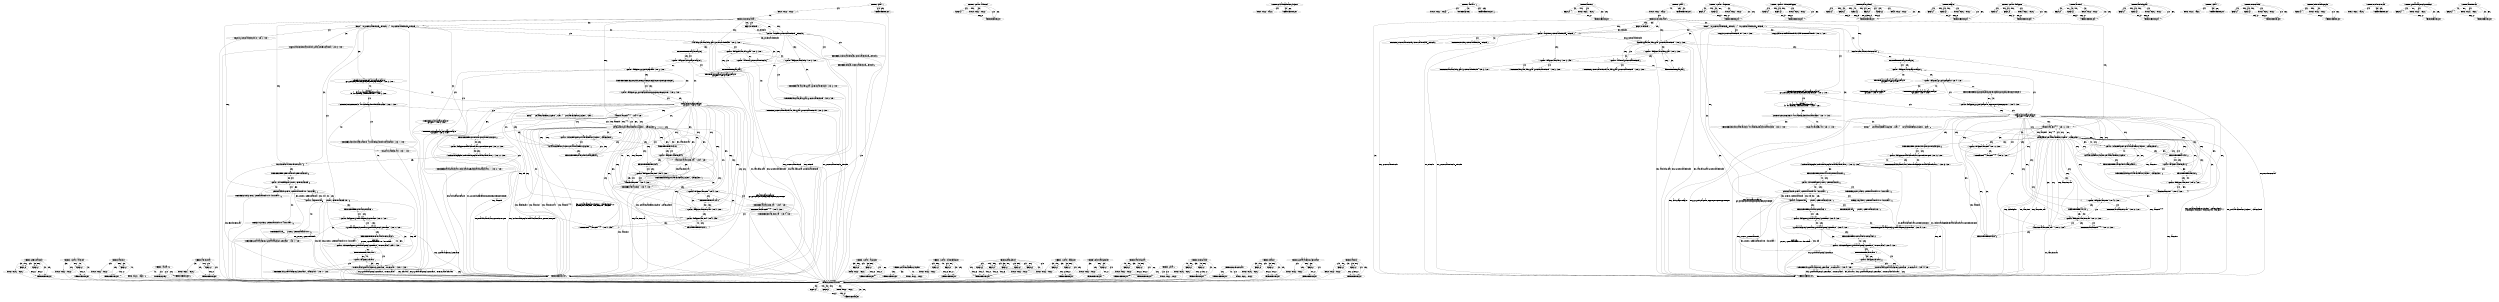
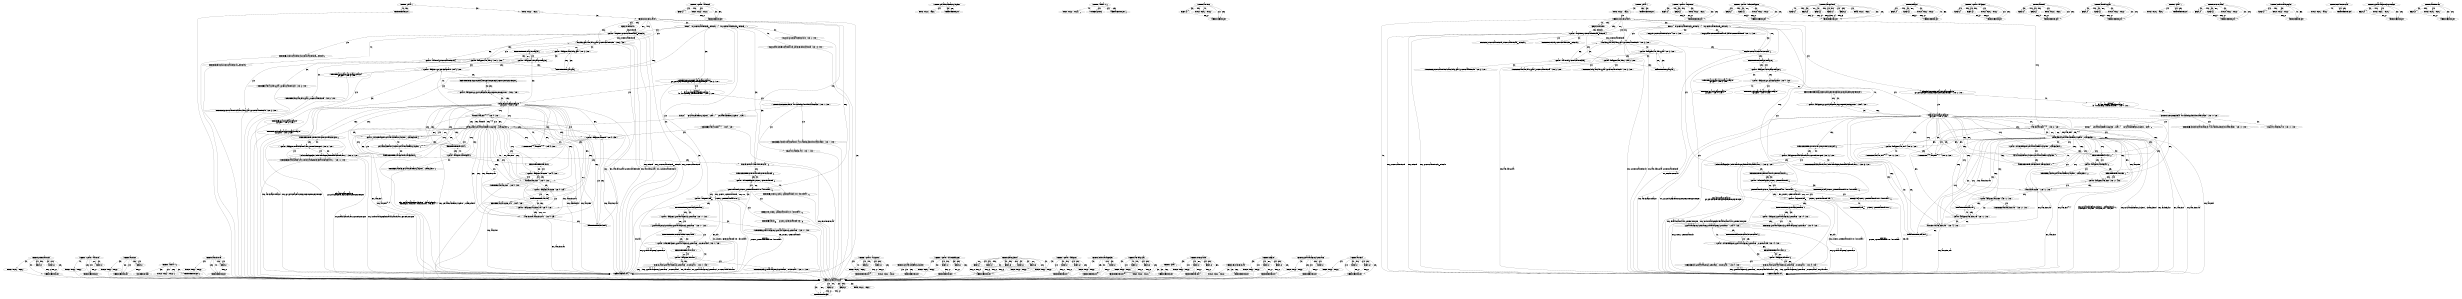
edge "<(METHOD_REF,[] {},base::Bind([] {}))<SUB>9</SUB>>" -> "<(base.Bind,base::Bind([] {}))<SUB>9</SUB>>": removed, label "CFG:"
edge "<(base.Time.Max,base::Time::Max())<SUB>9</SUB>>" -> "<(base.Time,base::Time())<SUB>9</SUB>>": label "DDG: flags::Time::Max" -> "DDG: base::Time::Max"
edge "<(base.Bind,base::Bind([] {}))<SUB>9</SUB>>" -> "<(METHOD_REF,[] {},base::Bind([] {}))<SUB>9</SUB>>": label "DDG: info" -> "AST: "
edge "<(base.Time.Max,base::Time::Max())<SUB>9</SUB>>" -> "<(<operator>.fieldAccess,base::Time::Max)<SUB>9</SUB>>": label "AST: " -> "DDG: true"
edge "<(<operator>.fieldAccess,base::Time::Max)<SUB>9</SUB>>" -> "<(<operator>.fieldAccess,base::Bind)<SUB>9</SUB>>": now "<(<operator>.fieldAccess,base::Time::Max)<SUB>9</SUB>>" -> "<(base.Time.Max,base::Time::Max())<SUB>9</SUB>>"
node "<(IDENTIFIER,Time,base::Time::Max())<SUB>9</SUB>>": removed
edge "<(base.Time.Max,base::Time::Max())<SUB>12</SUB>>" -> "<(base.Time,base::Time())<SUB>12</SUB>>": added, label "DDG: base::Time::Max"
edge "<(<operator>.fieldAccess,base::Time::Max)<SUB>12</SUB>>" -> "<(IDENTIFIER,base,base::Bind([] {}))<SUB>12</SUB>>": now "<(<operator>.fieldAccess,base::Bind)<SUB>12</SUB>>" -> "<(IDENTIFIER,base,base::Bind([] {}))<SUB>12</SUB>>"
